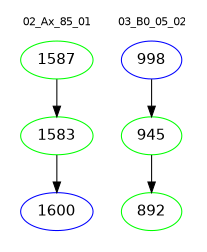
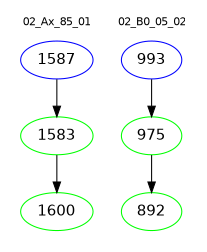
cluster "03_B0_05_02": label "03_B0_05_02" -> "02_B0_05_02"
node "1587": color green -> blue
node "998": label "998" -> "993"
node "945": label "945" -> "975"
node "1600": color blue -> green
